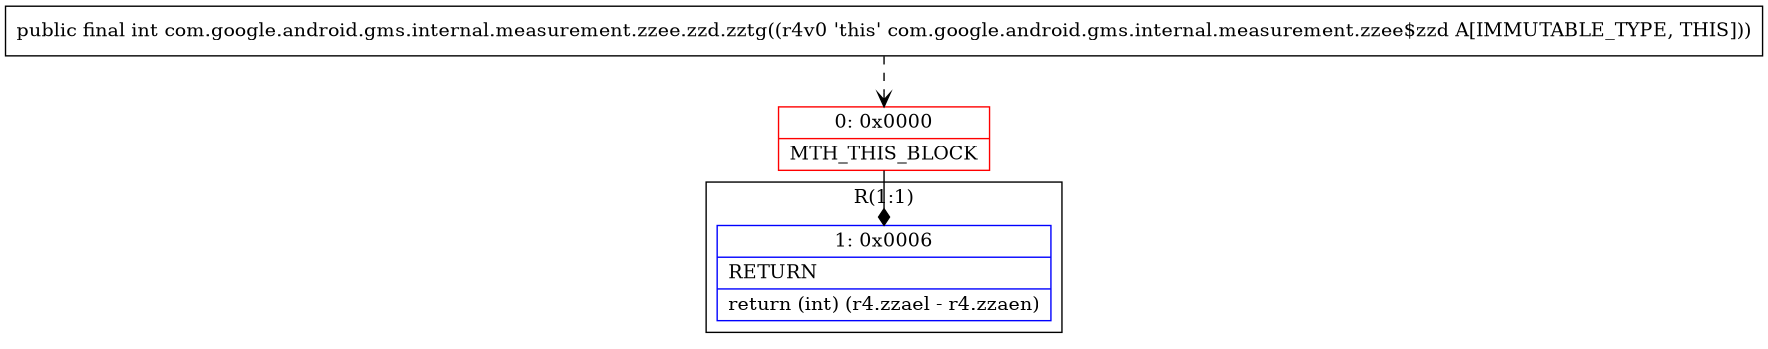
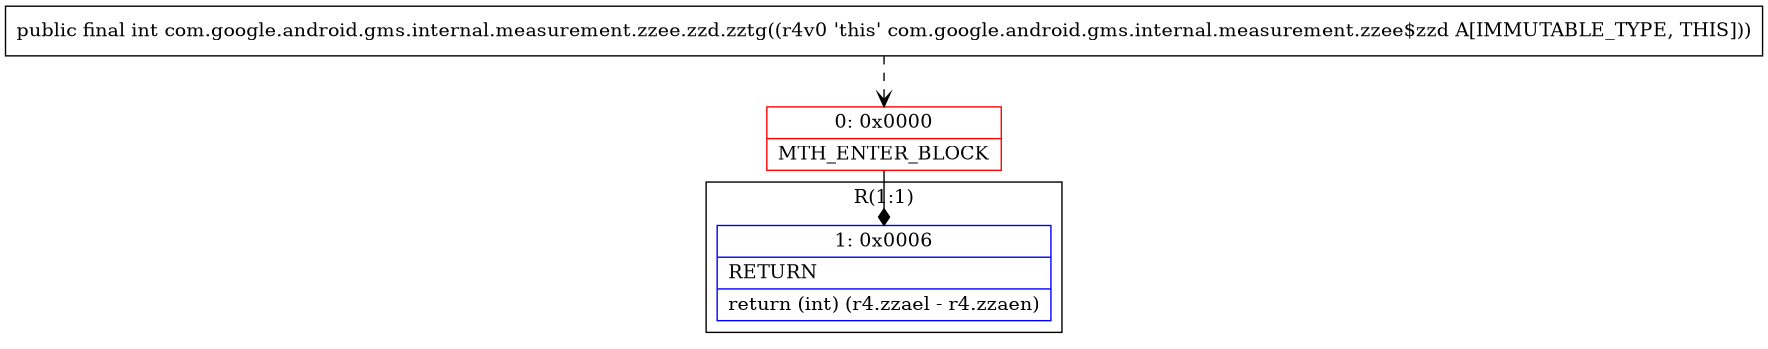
node "0: 0x0000": text "MTH_THIS_BLOCK" -> "MTH_ENTER_BLOCK"
